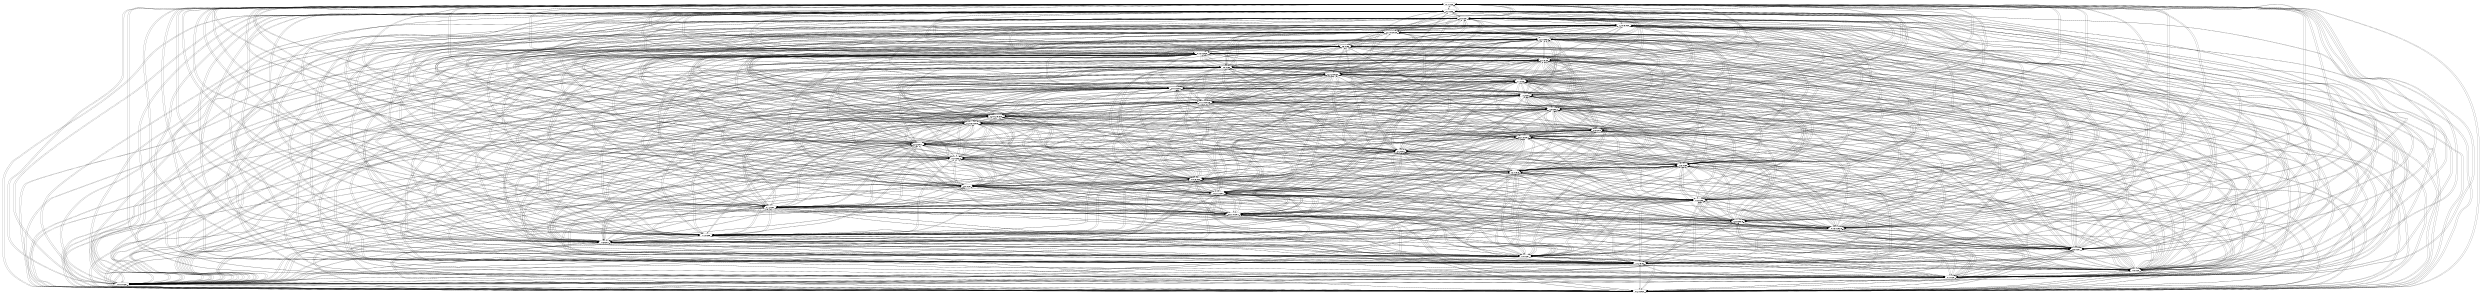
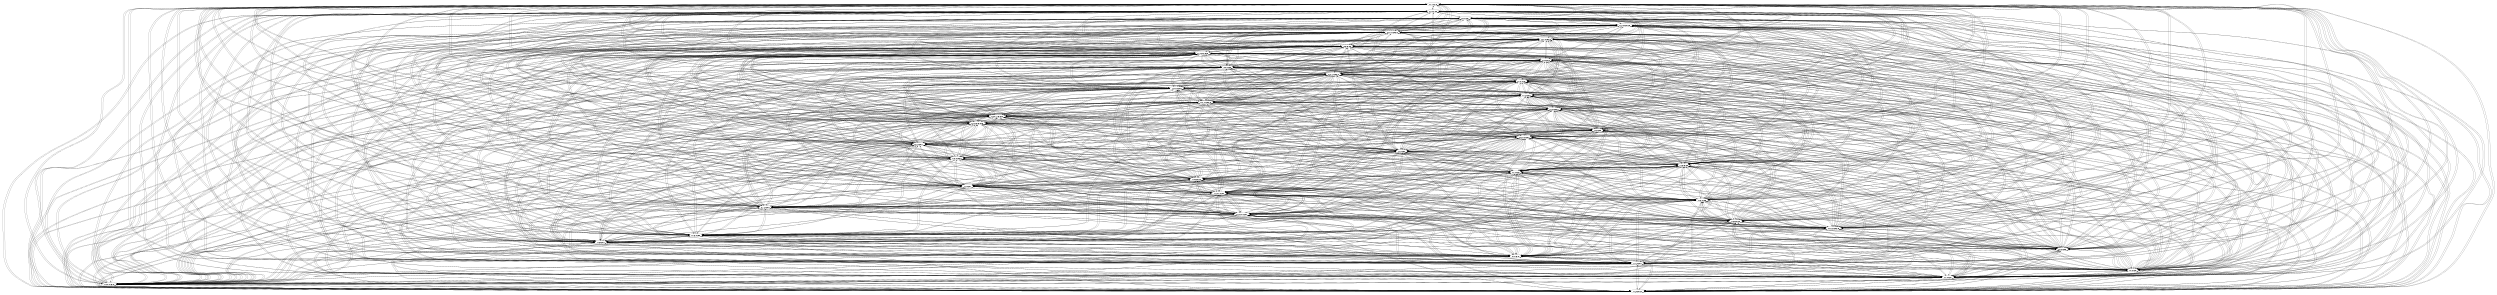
node "pst.6-balEjir": label "pst.6-balEjir" -> "pst.6-balEjâ"
